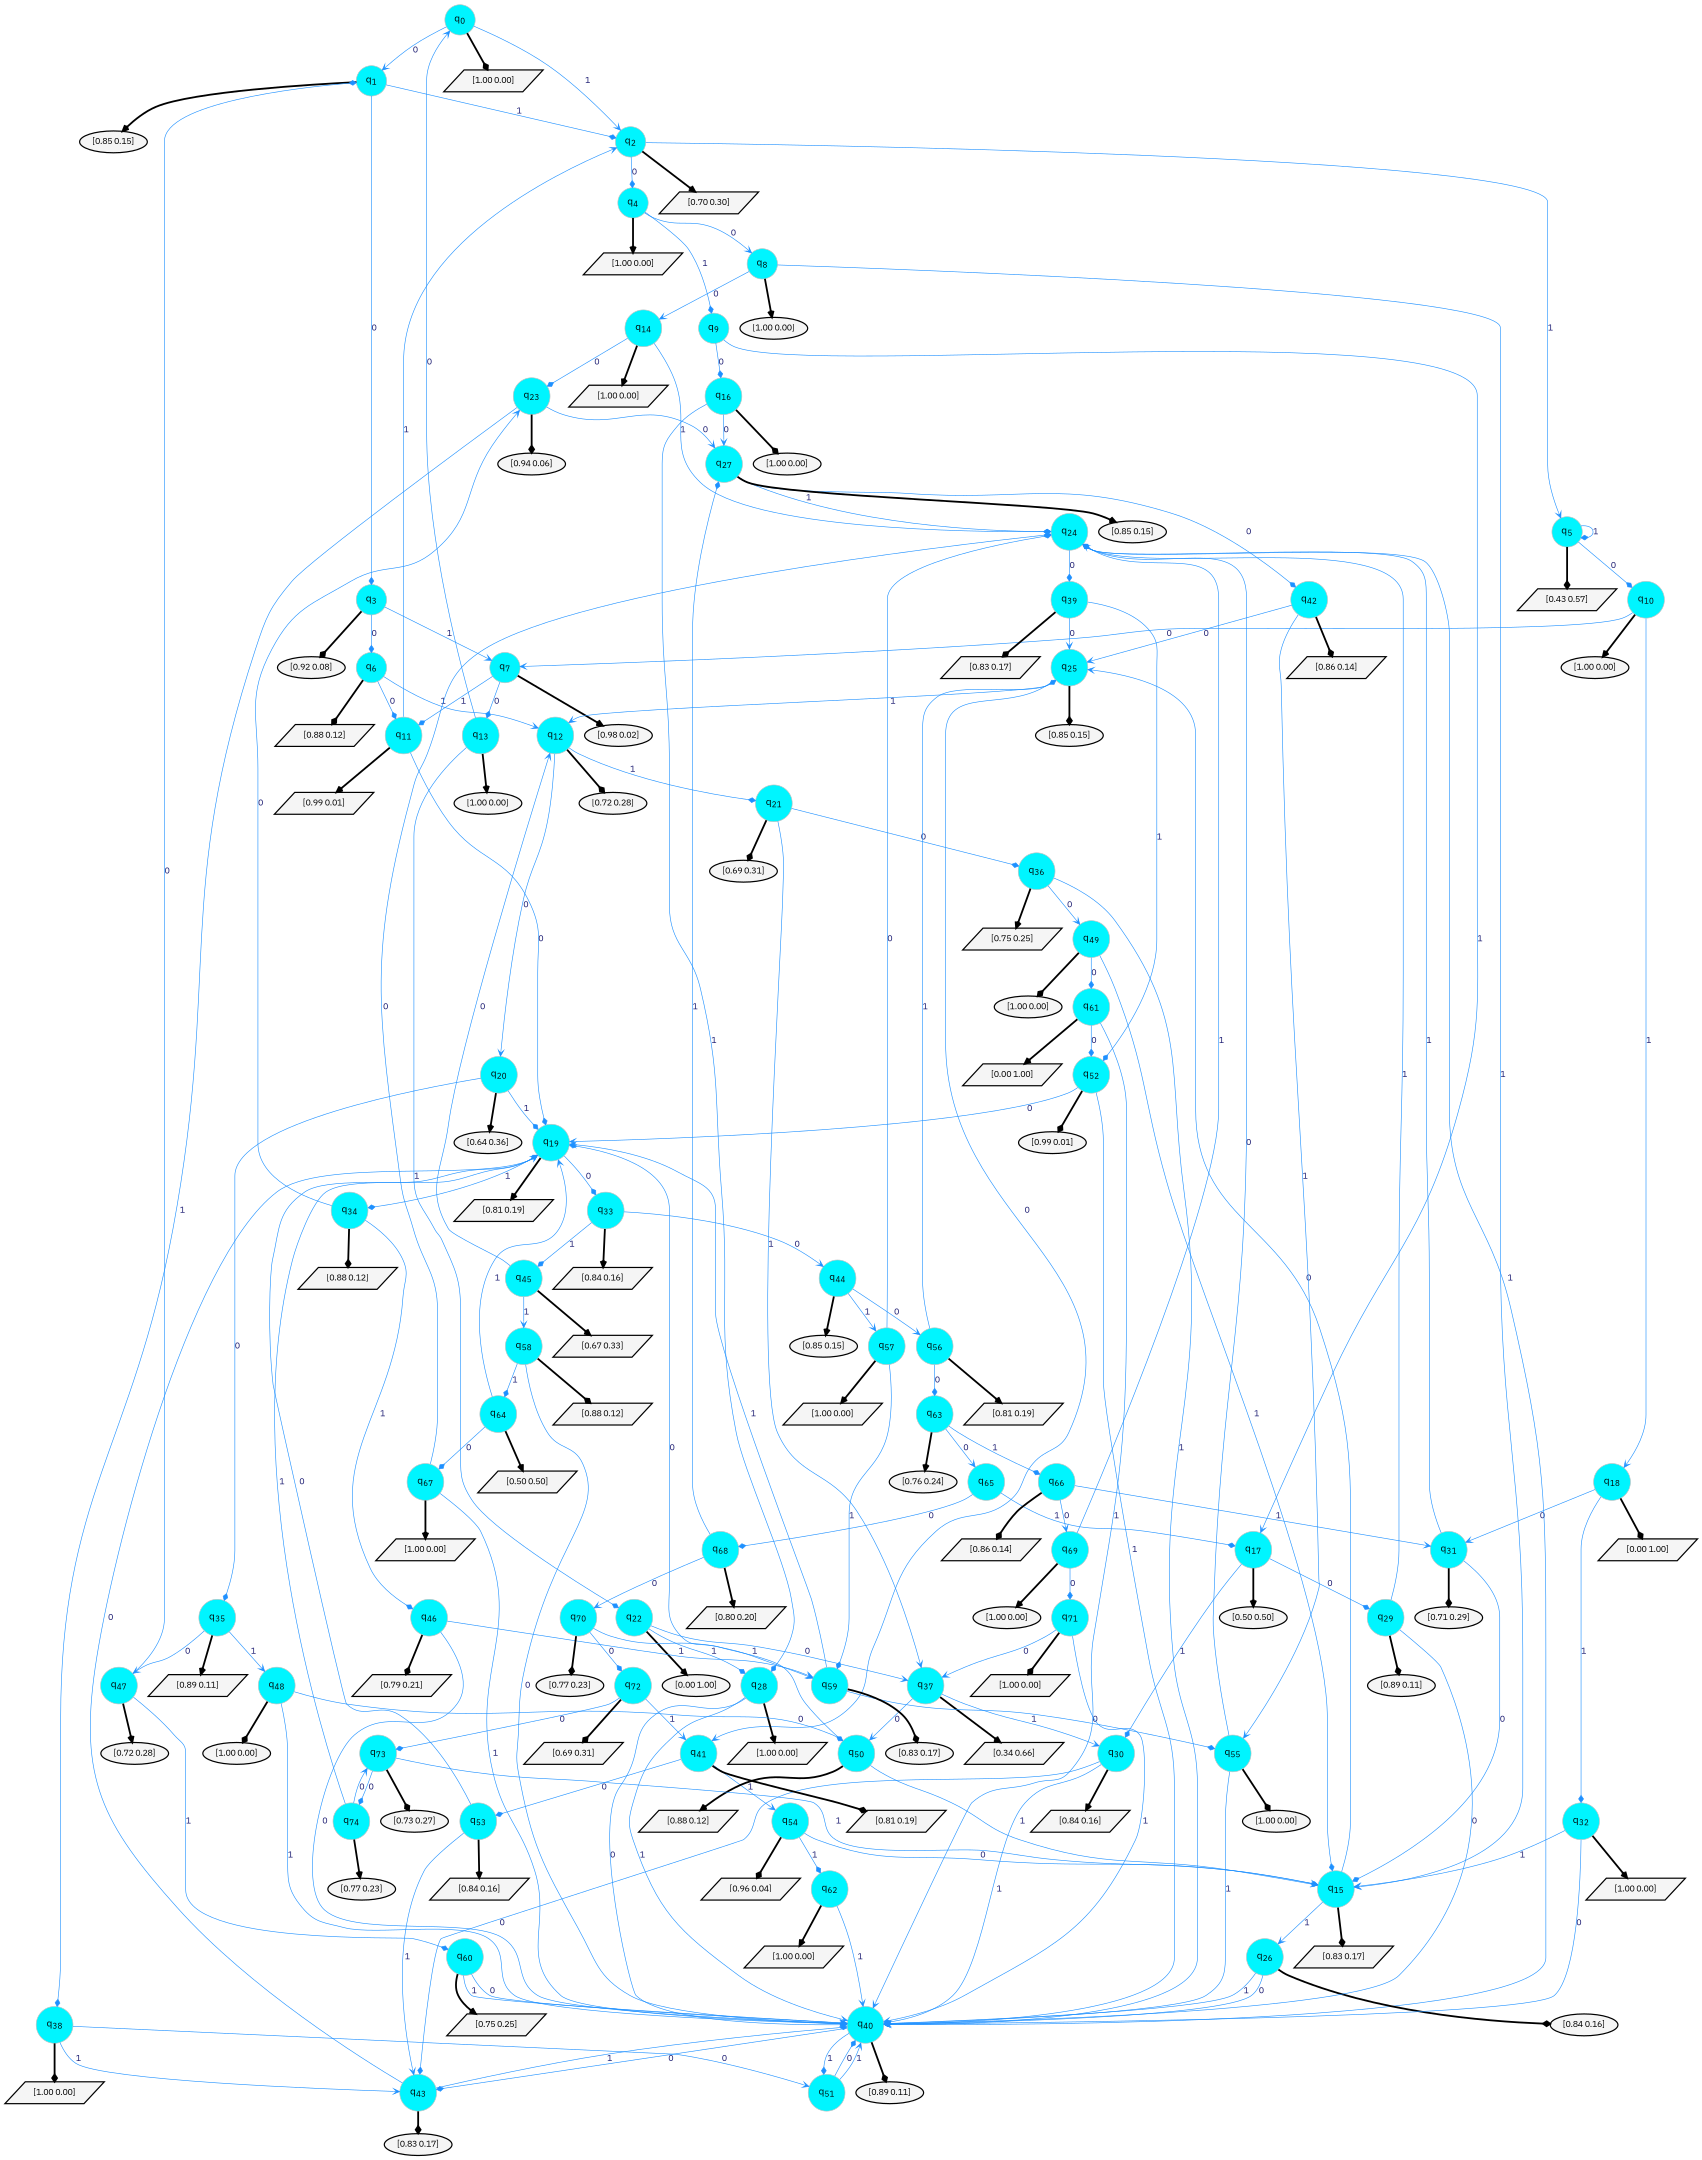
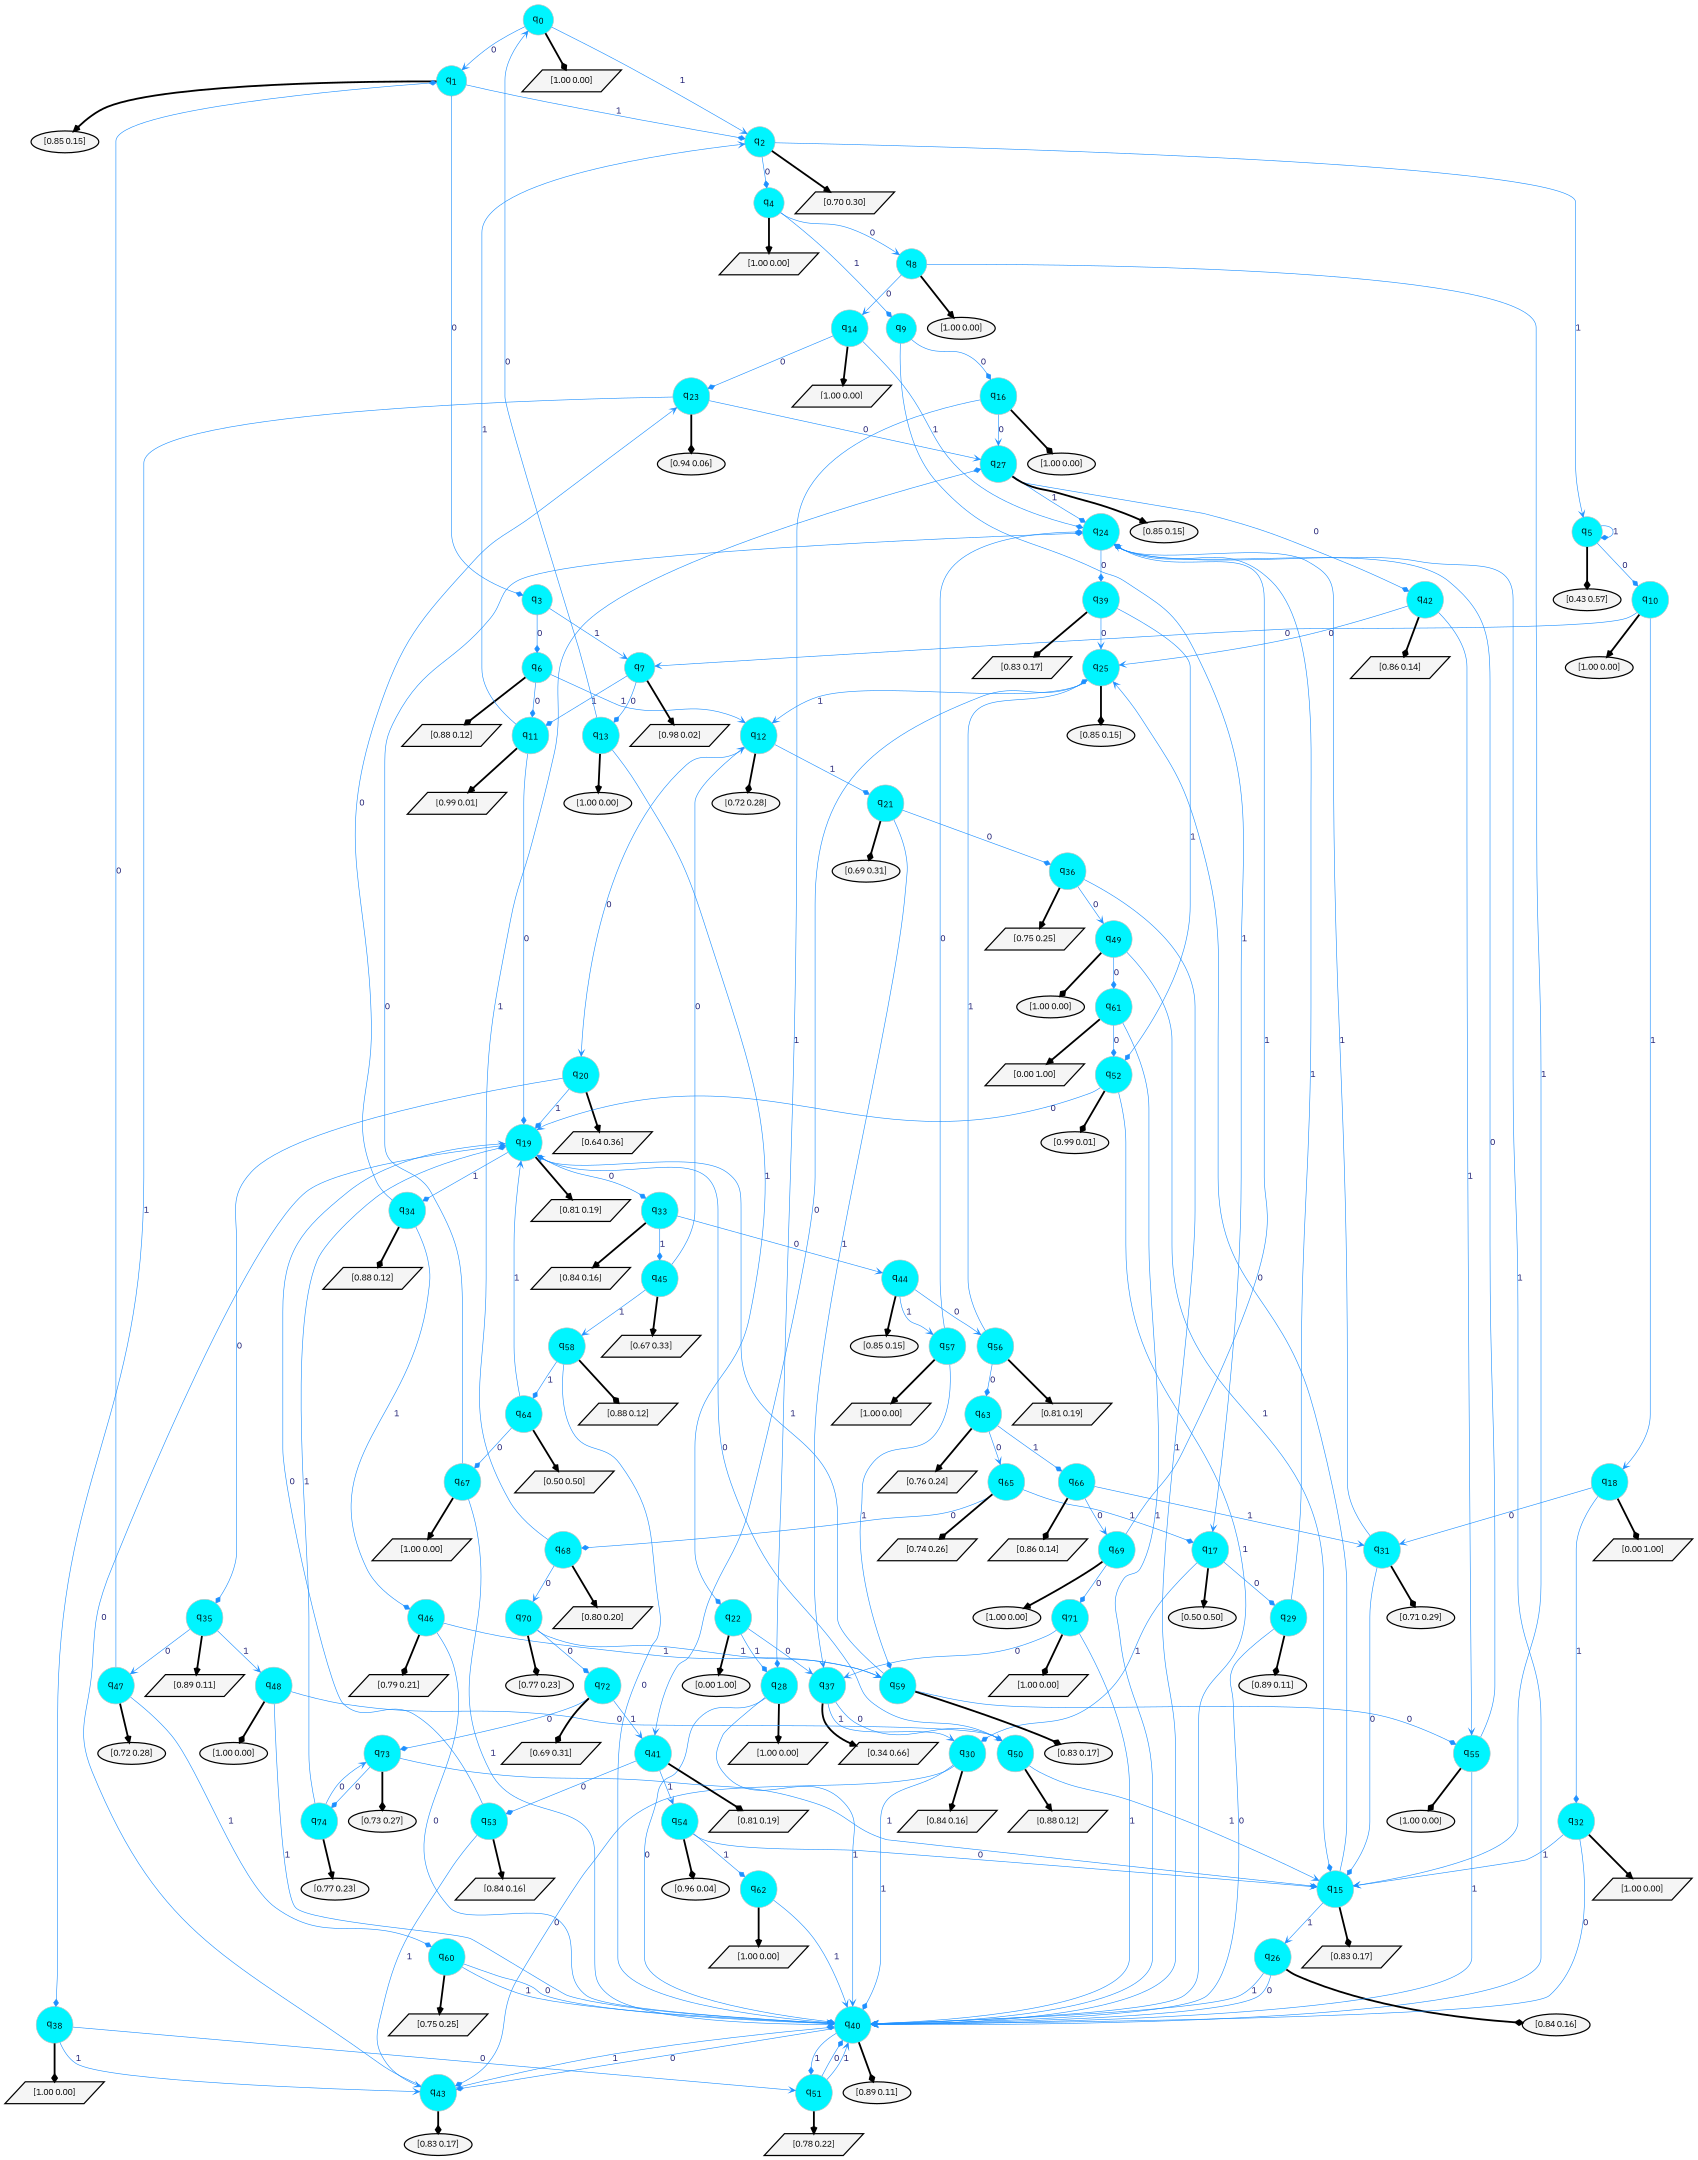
node "[0.43 0.57]": shape parallelogram -> ellipse
node "[0.92 0.08]": removed
node "[0.98 0.02]": shape ellipse -> parallelogram
node "[0.64 0.36]": shape ellipse -> parallelogram
node "[0.76 0.24]": shape ellipse -> parallelogram
node "[0.74 0.26]": added
node "[0.96 0.04]": shape parallelogram -> ellipse
node "[0.78 0.22]": added
